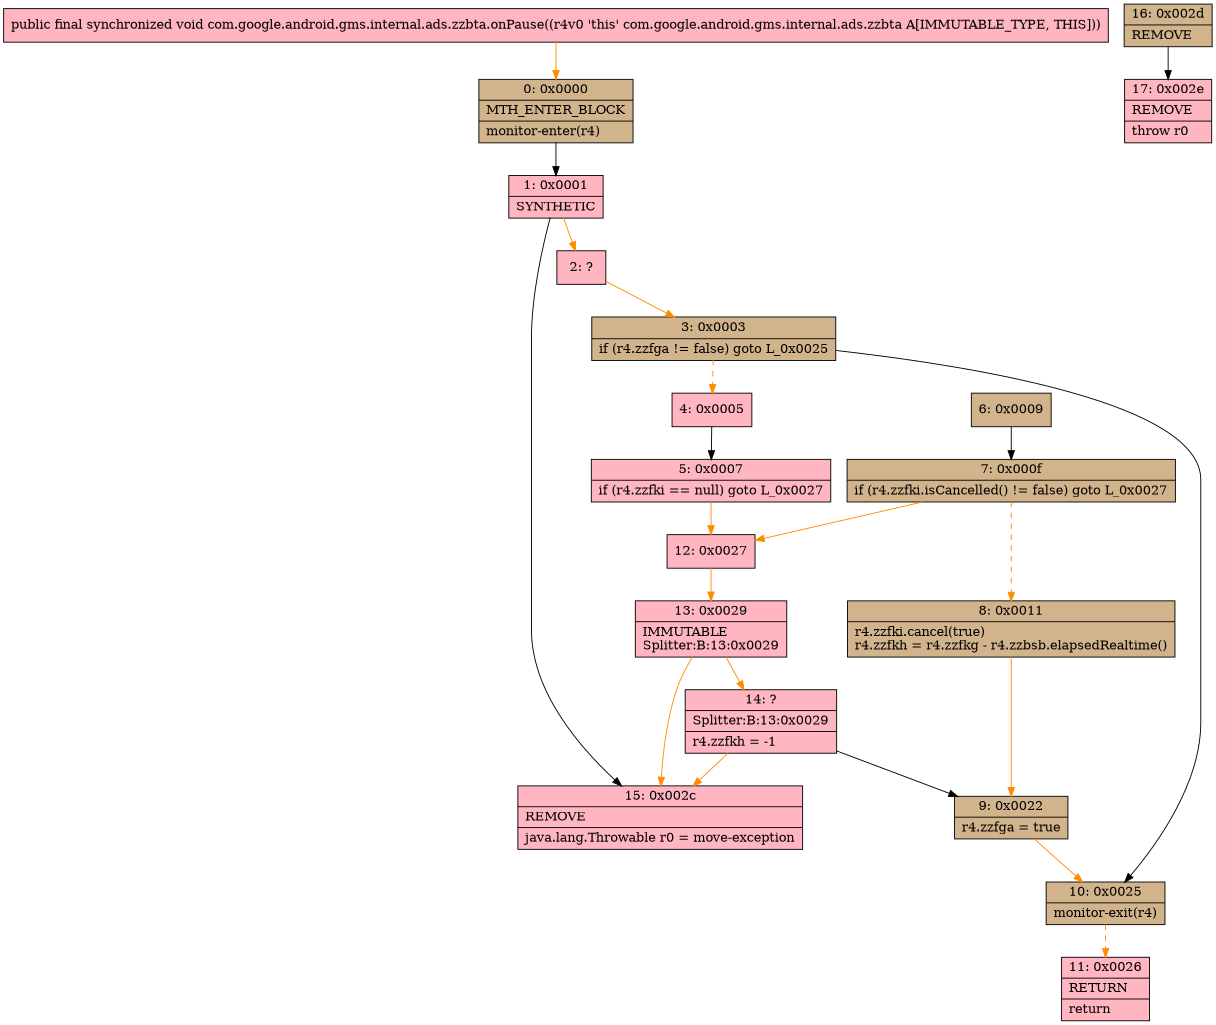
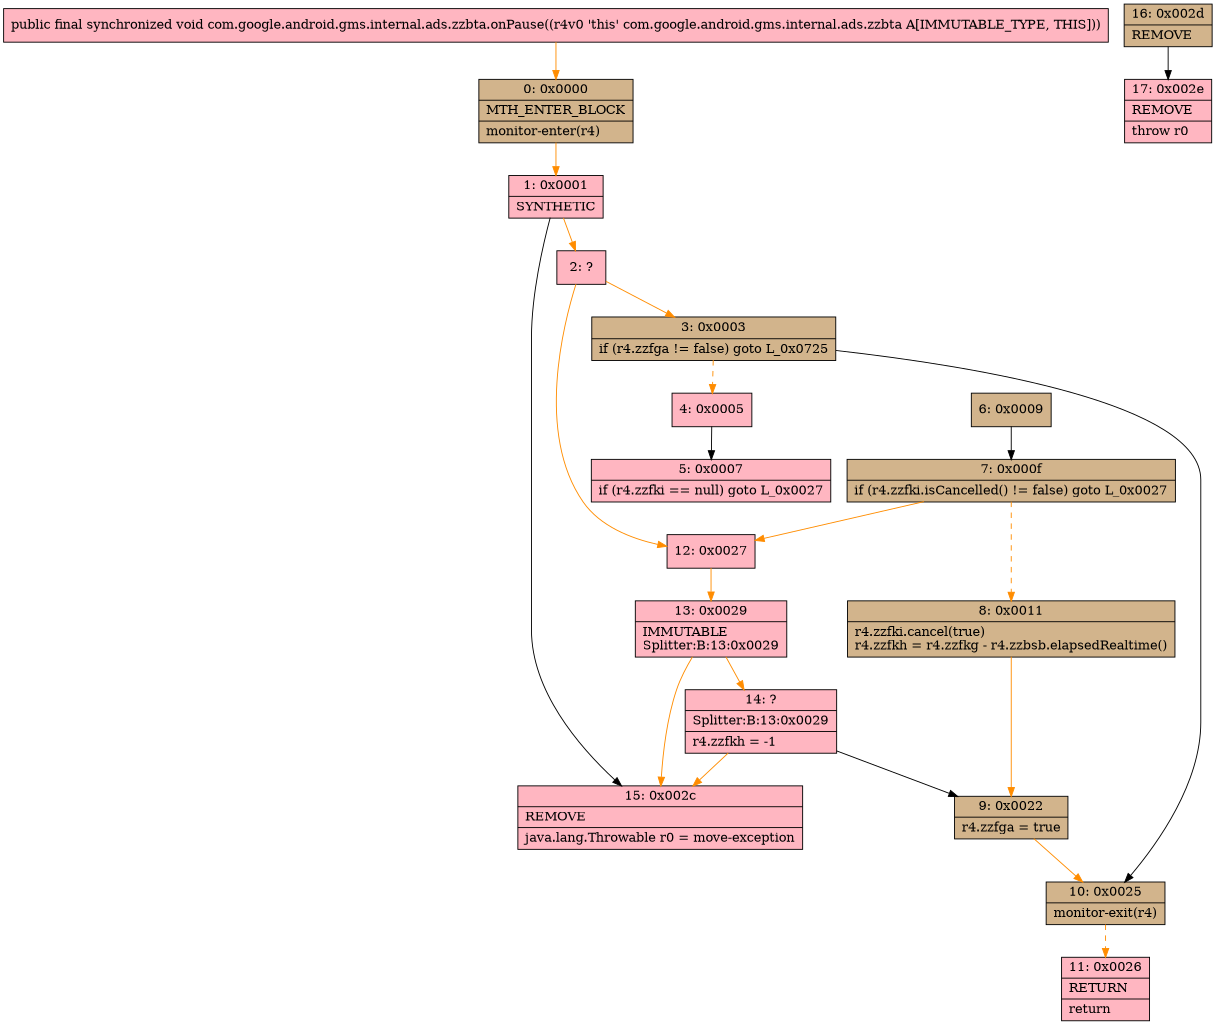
edge "0: 0x0000" -> "1: 0x0001": color black -> darkorange
node "3: 0x0003": text "if (r4.zzfga != false) goto L_0x0025" -> "if (r4.zzfga != false) goto L_0x0725"
edge "5: 0x0007" -> "12: 0x0027": now "2: ?" -> "12: 0x0027"
